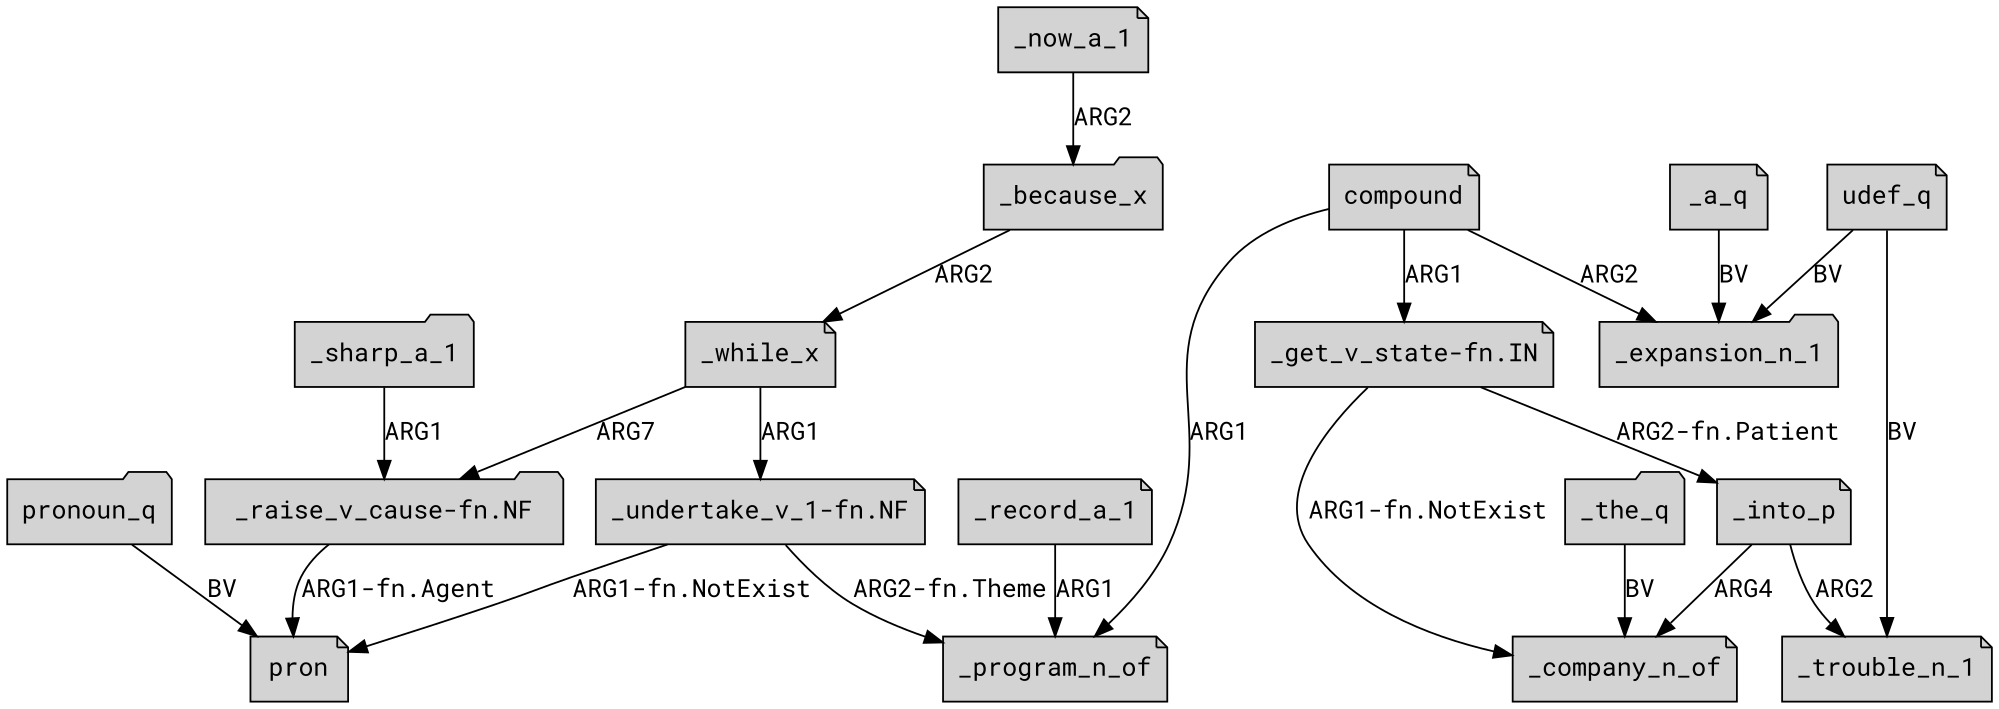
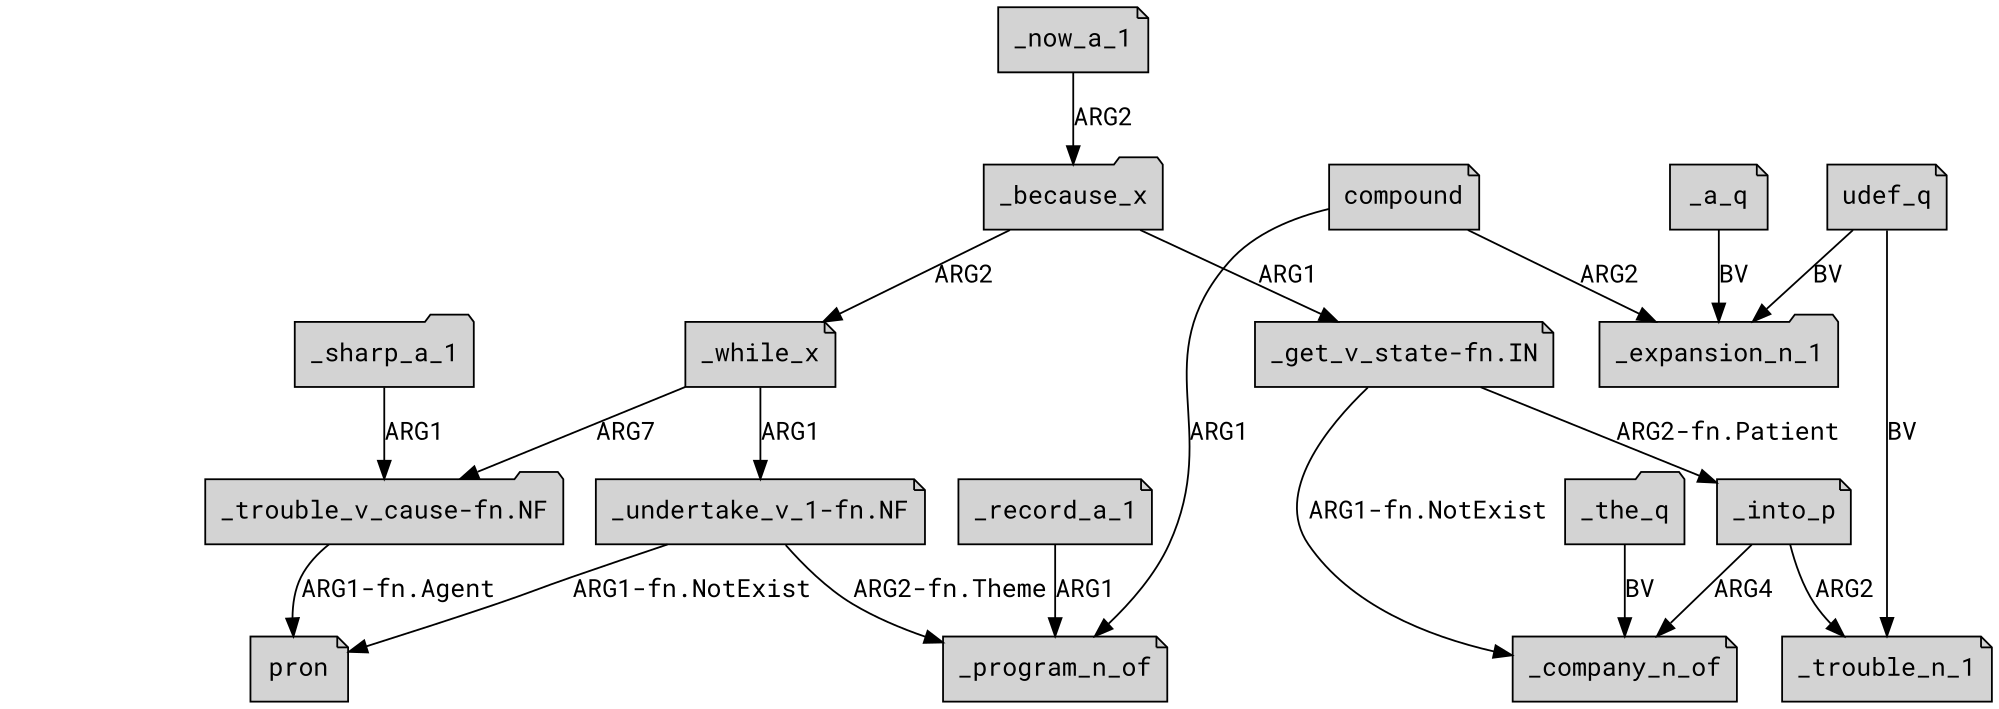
edge "compound" -> "_get_v_state-fn.IN": now "_because_x" -> "_get_v_state-fn.IN"
node "pronoun_q": removed
node "_raise_v_cause-fn.NF": label "_raise_v_cause-fn.NF" -> "_trouble_v_cause-fn.NF"
